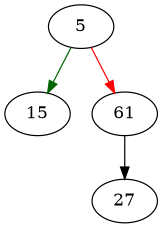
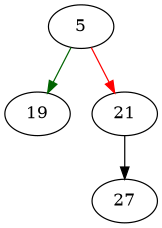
node "15": label "15" -> "19"
node "61": label "61" -> "21"
